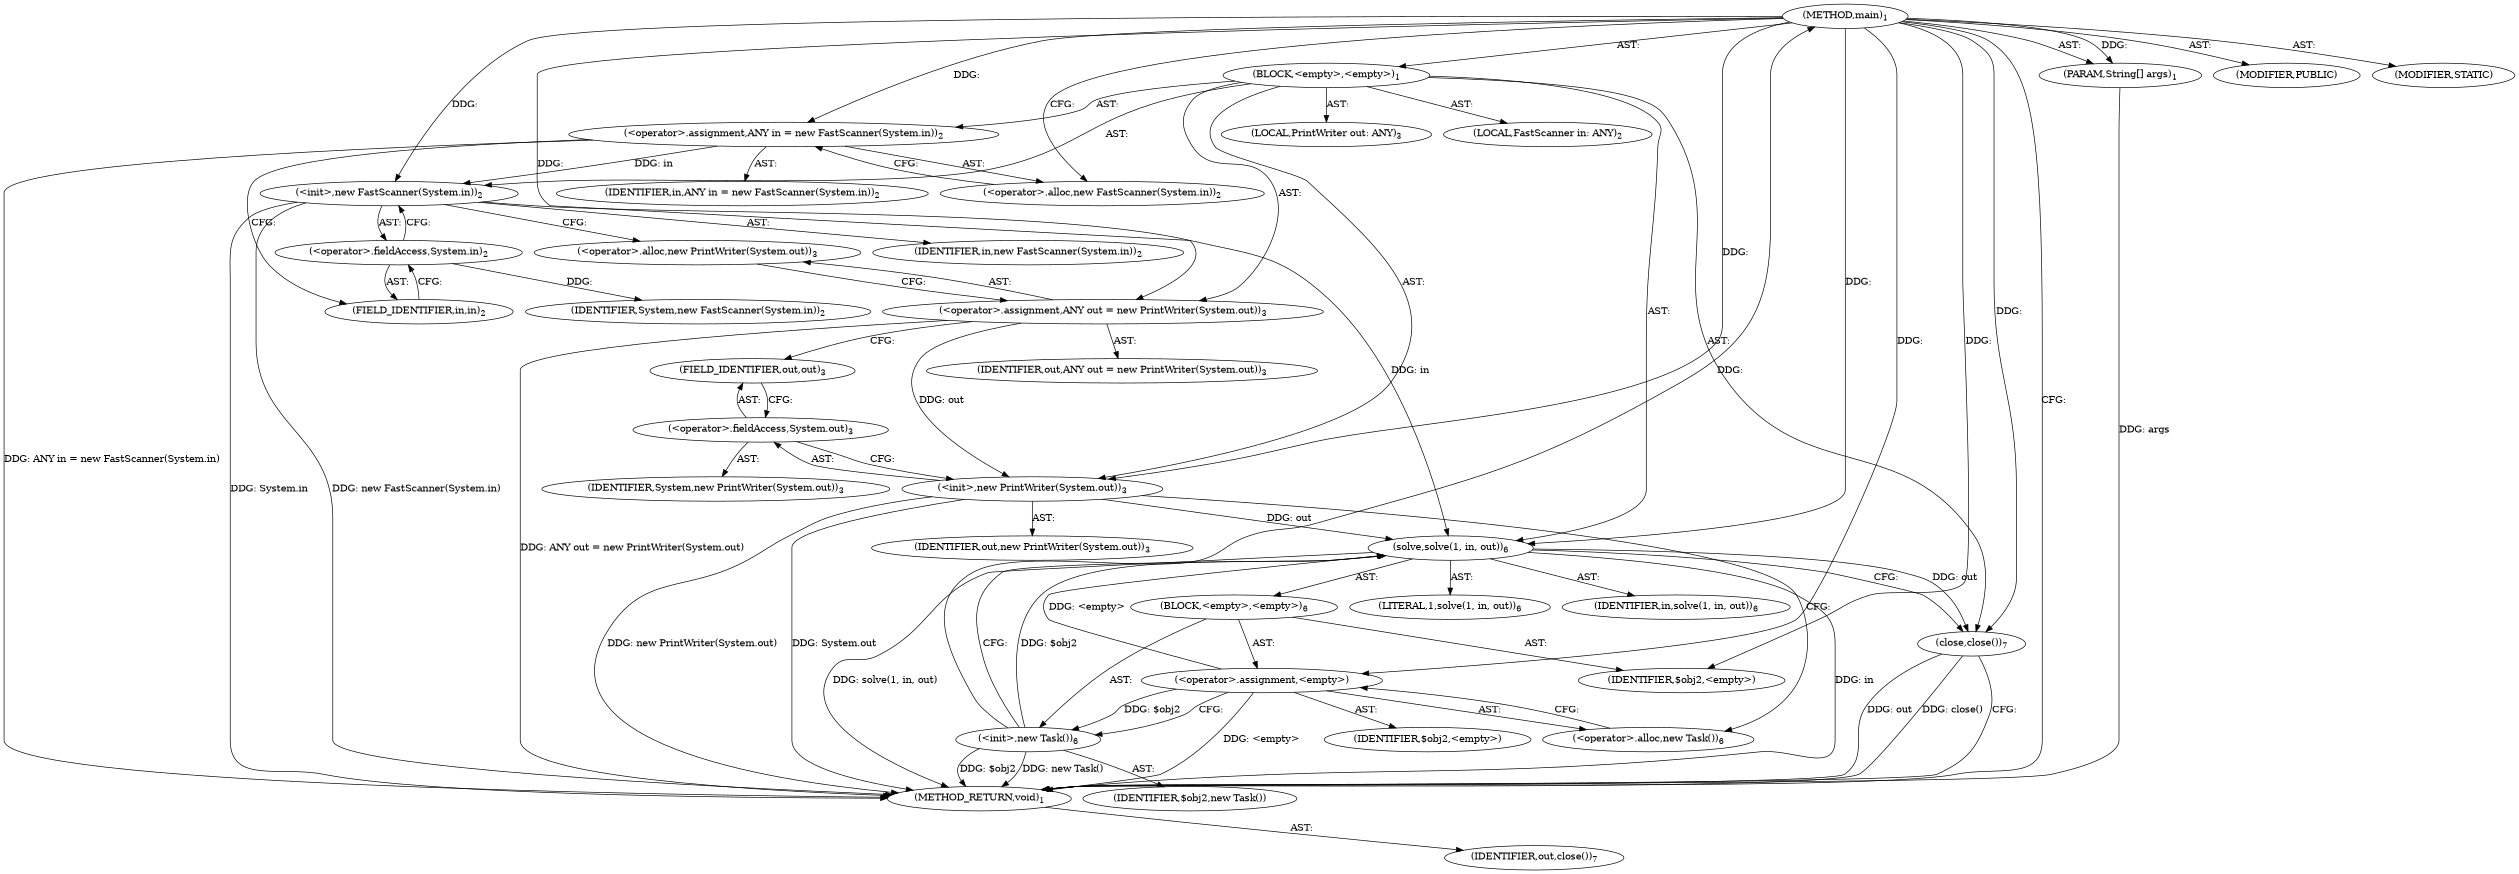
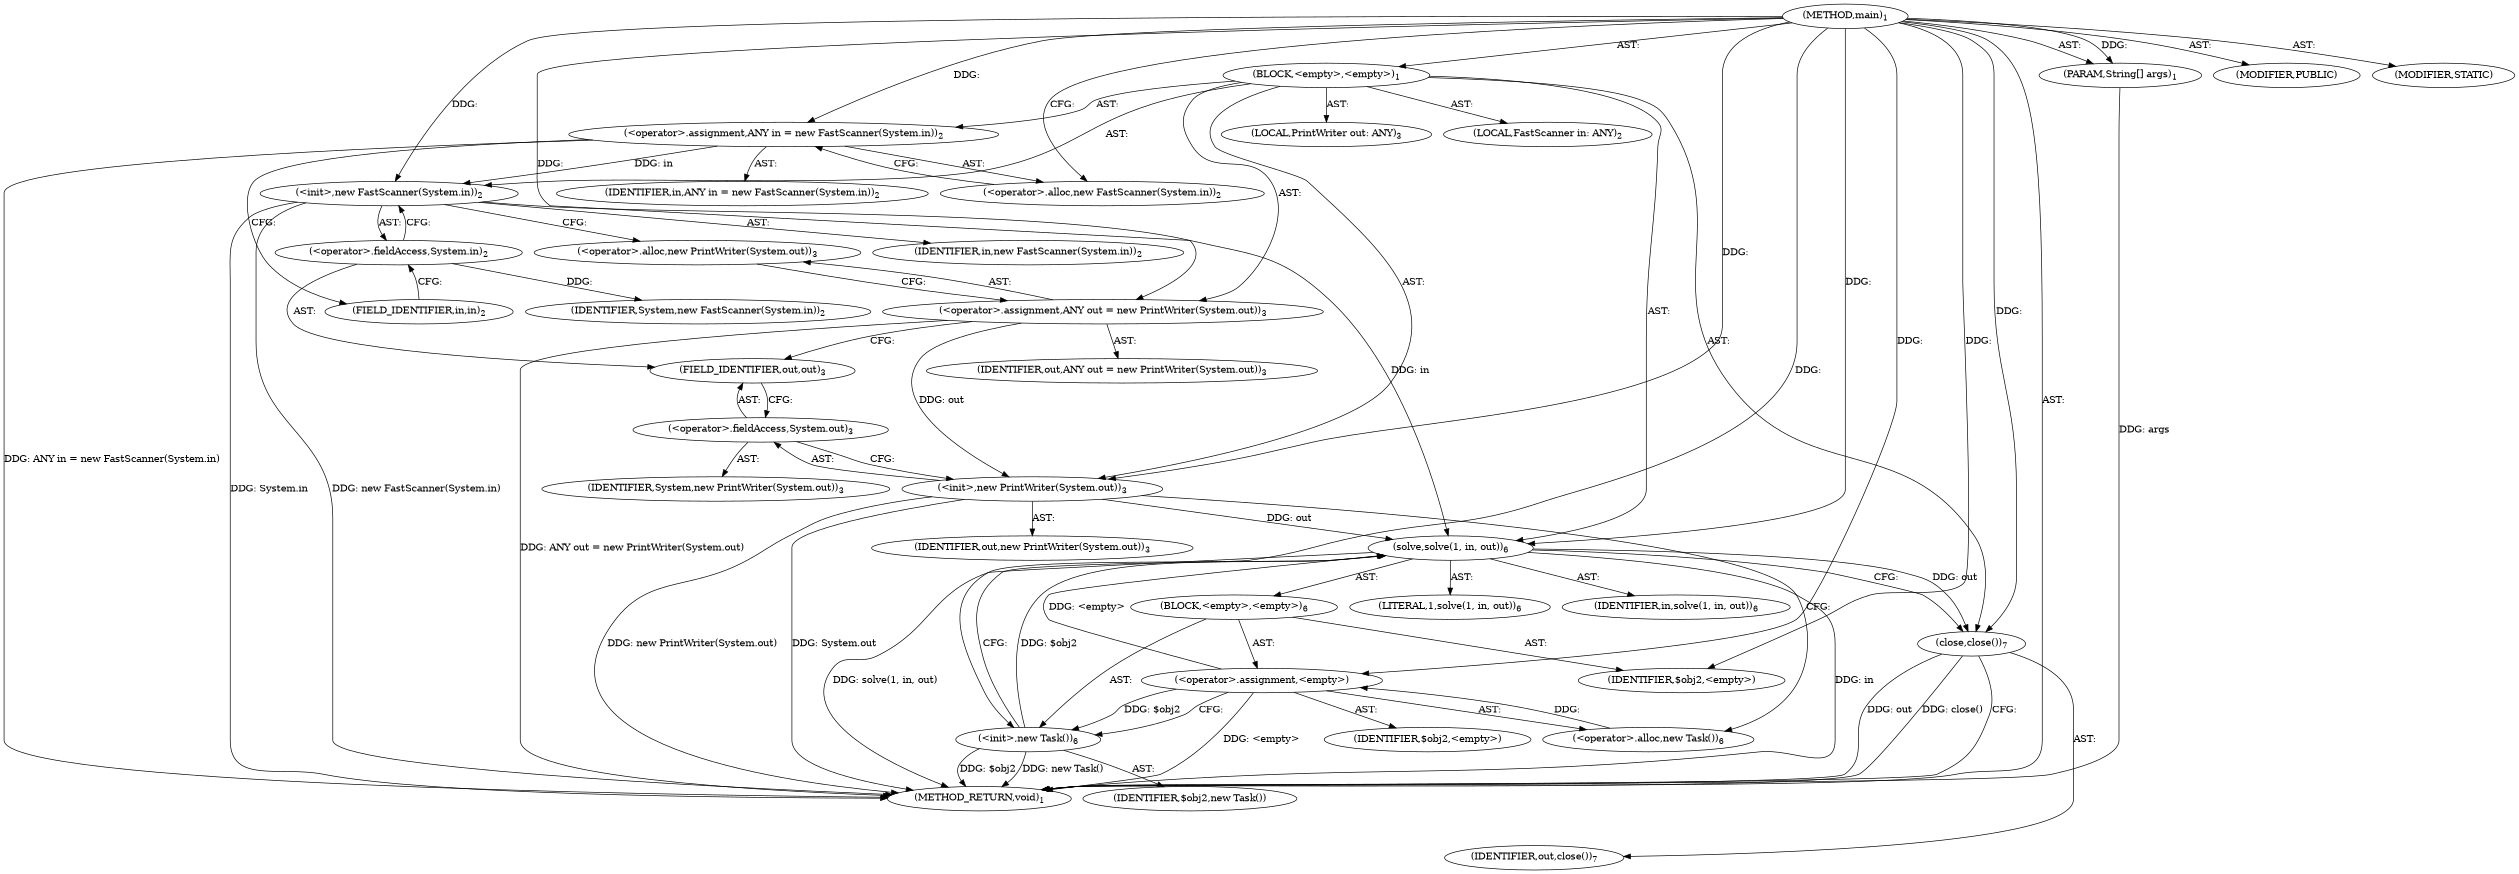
edge "(<operator>.fieldAccess,System.in)" -> "(FIELD_IDENTIFIER,in,in)": now "(<operator>.fieldAccess,System.in)" -> "(FIELD_IDENTIFIER,out,out)"
edge "(METHOD,main)" -> "(METHOD_RETURN,void)": label "CFG: " -> "AST: "
edge "(<init>,new Task())" -> "(METHOD,main)": reversed
edge "(<operator>.alloc,new Task())" -> "(<operator>.assignment,<empty>)": label "CFG: " -> "DDG: "
edge "(METHOD_RETURN,void)" -> "(IDENTIFIER,out,close())": now "(close,close())" -> "(IDENTIFIER,out,close())"
